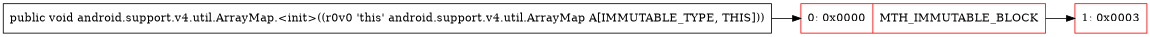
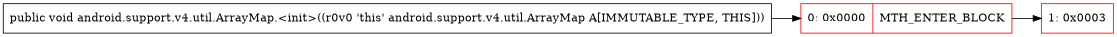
node "0: 0x0000": text "MTH_IMMUTABLE_BLOCK" -> "MTH_ENTER_BLOCK"
